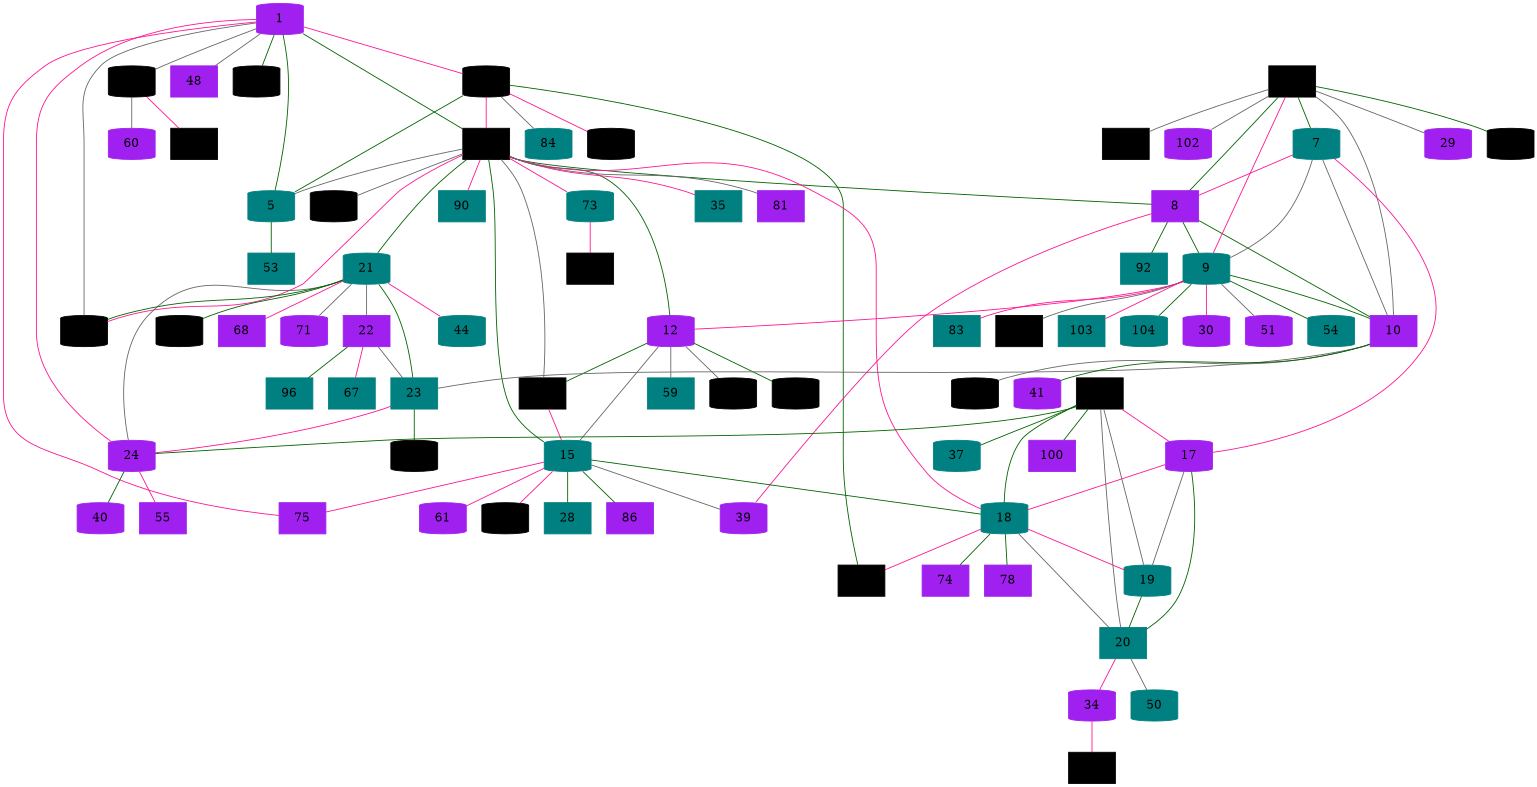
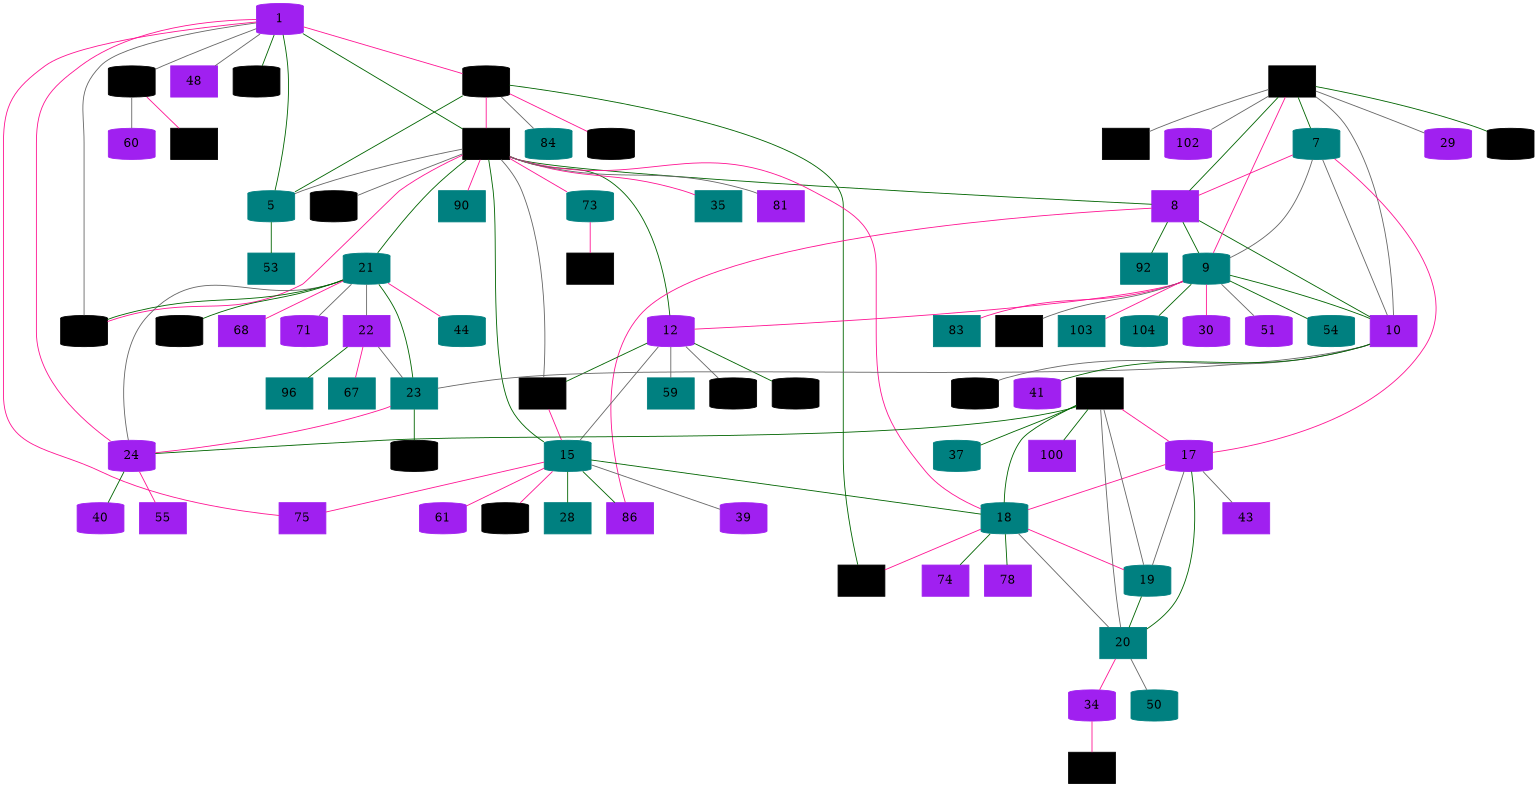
edge "8" -- "39": now "8" -- "86"
node "43": added
